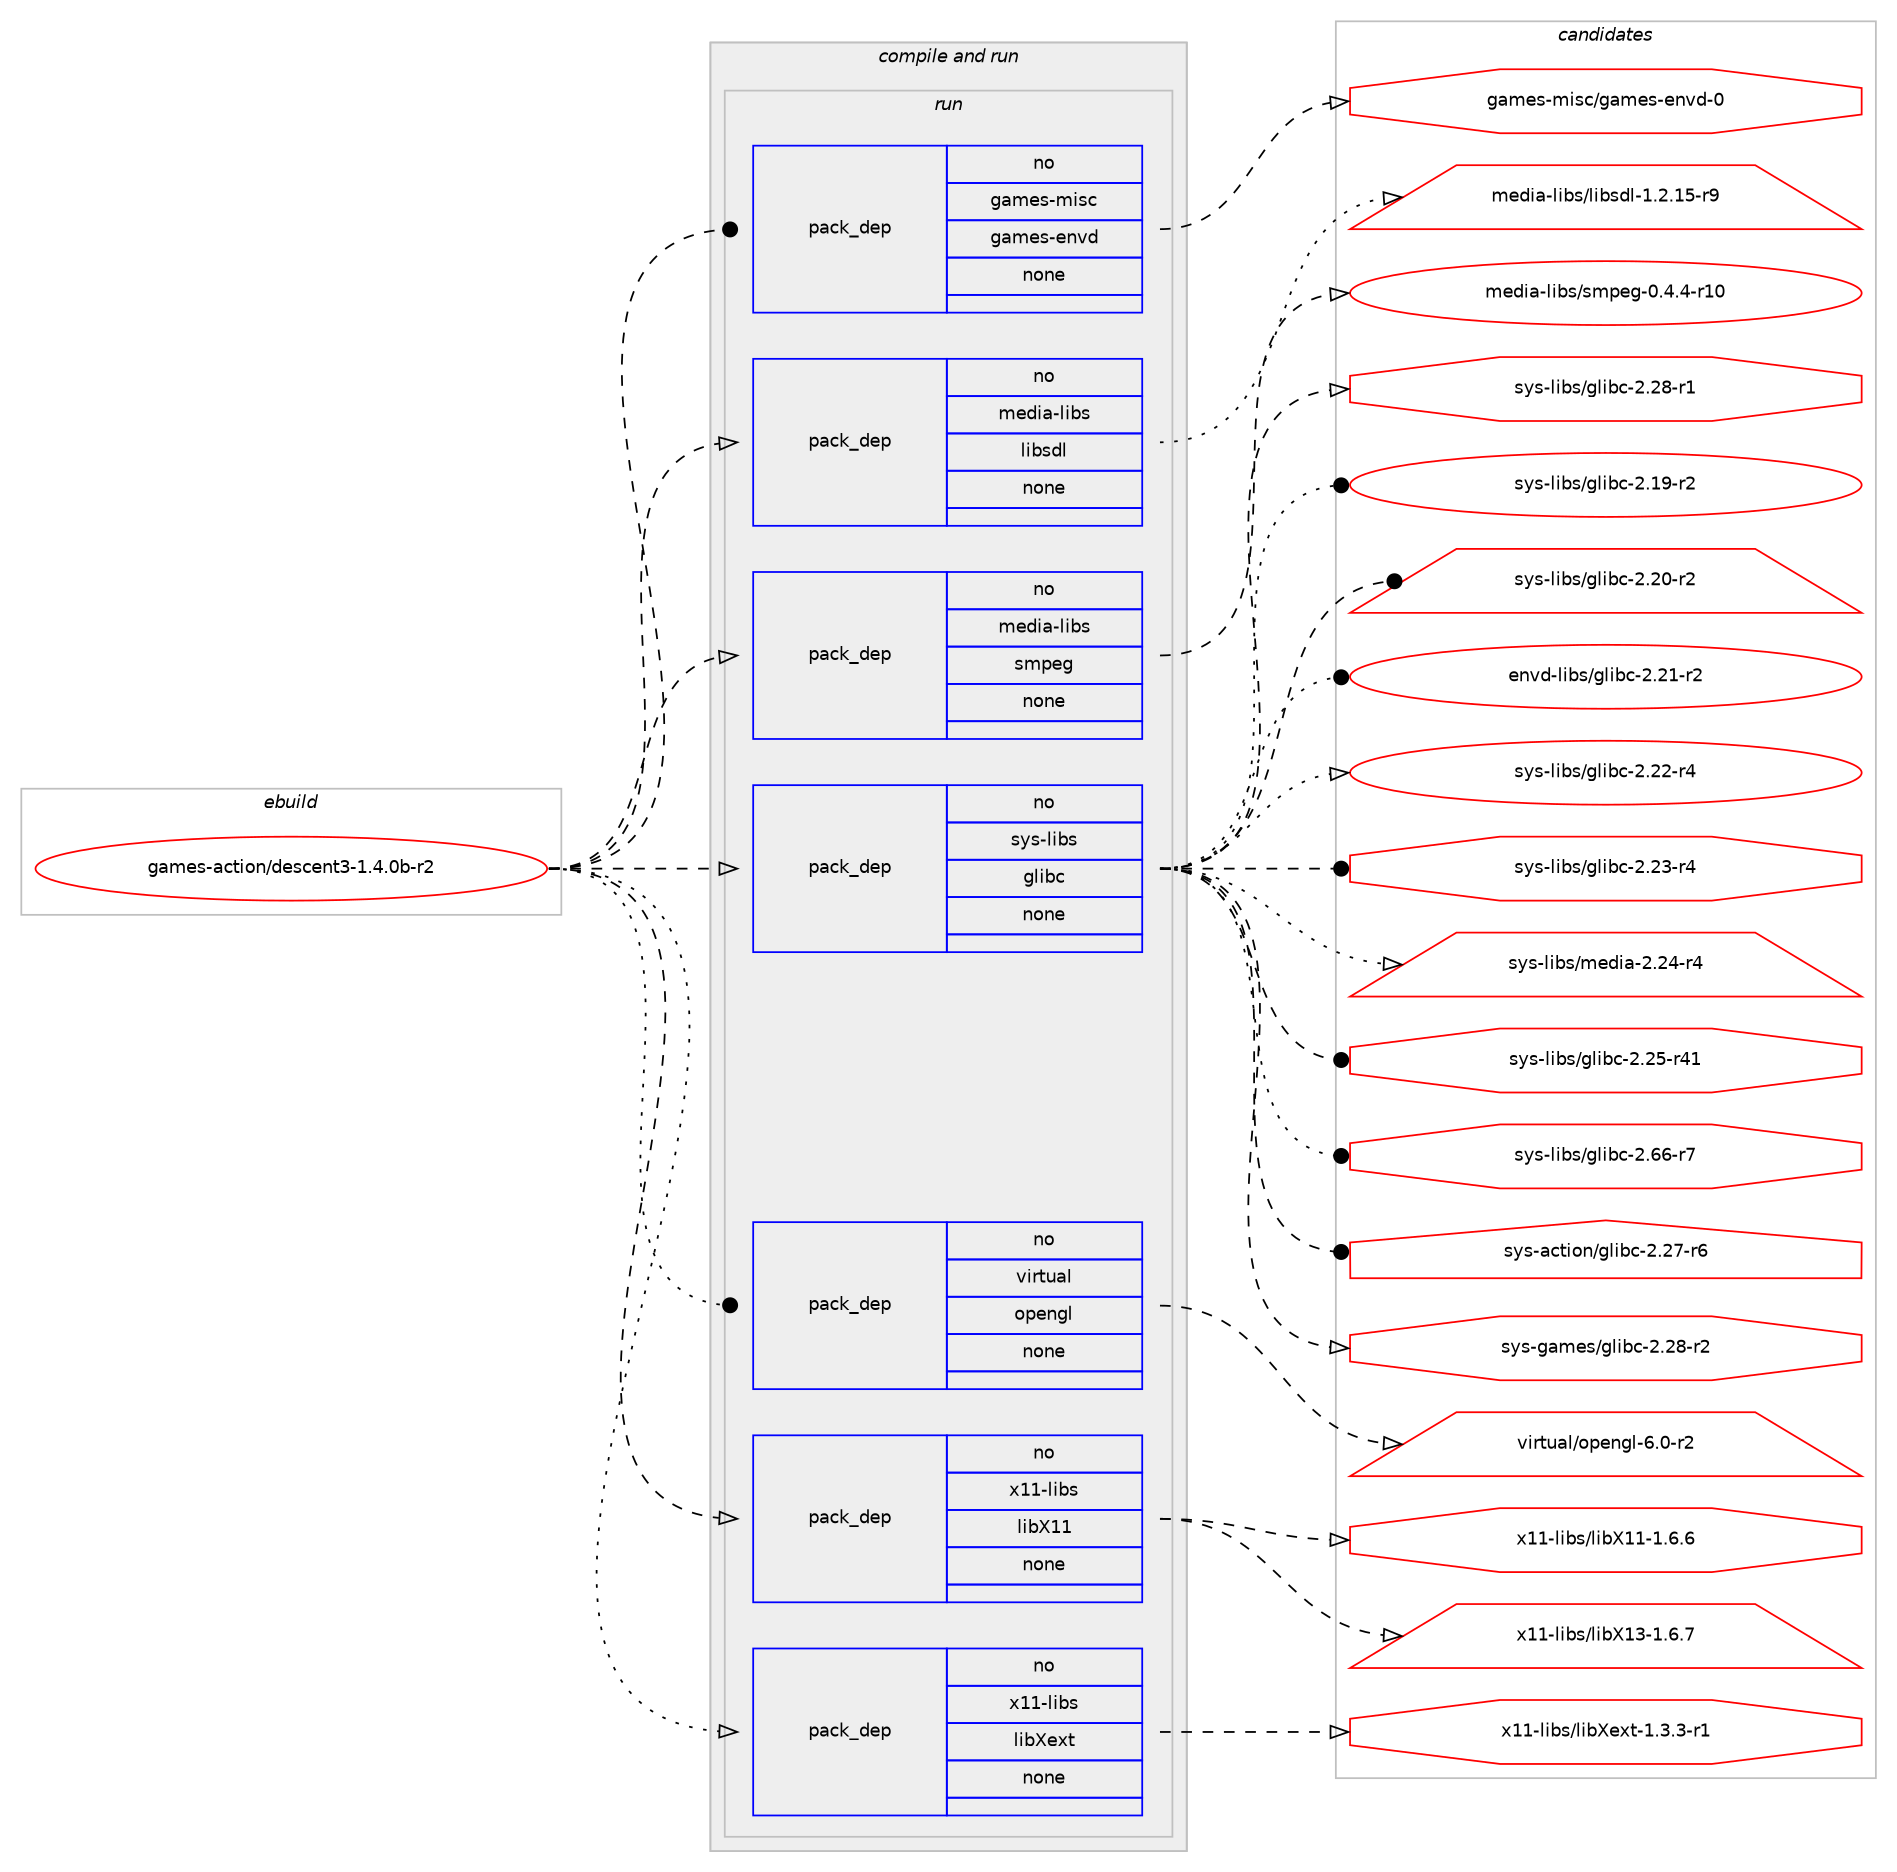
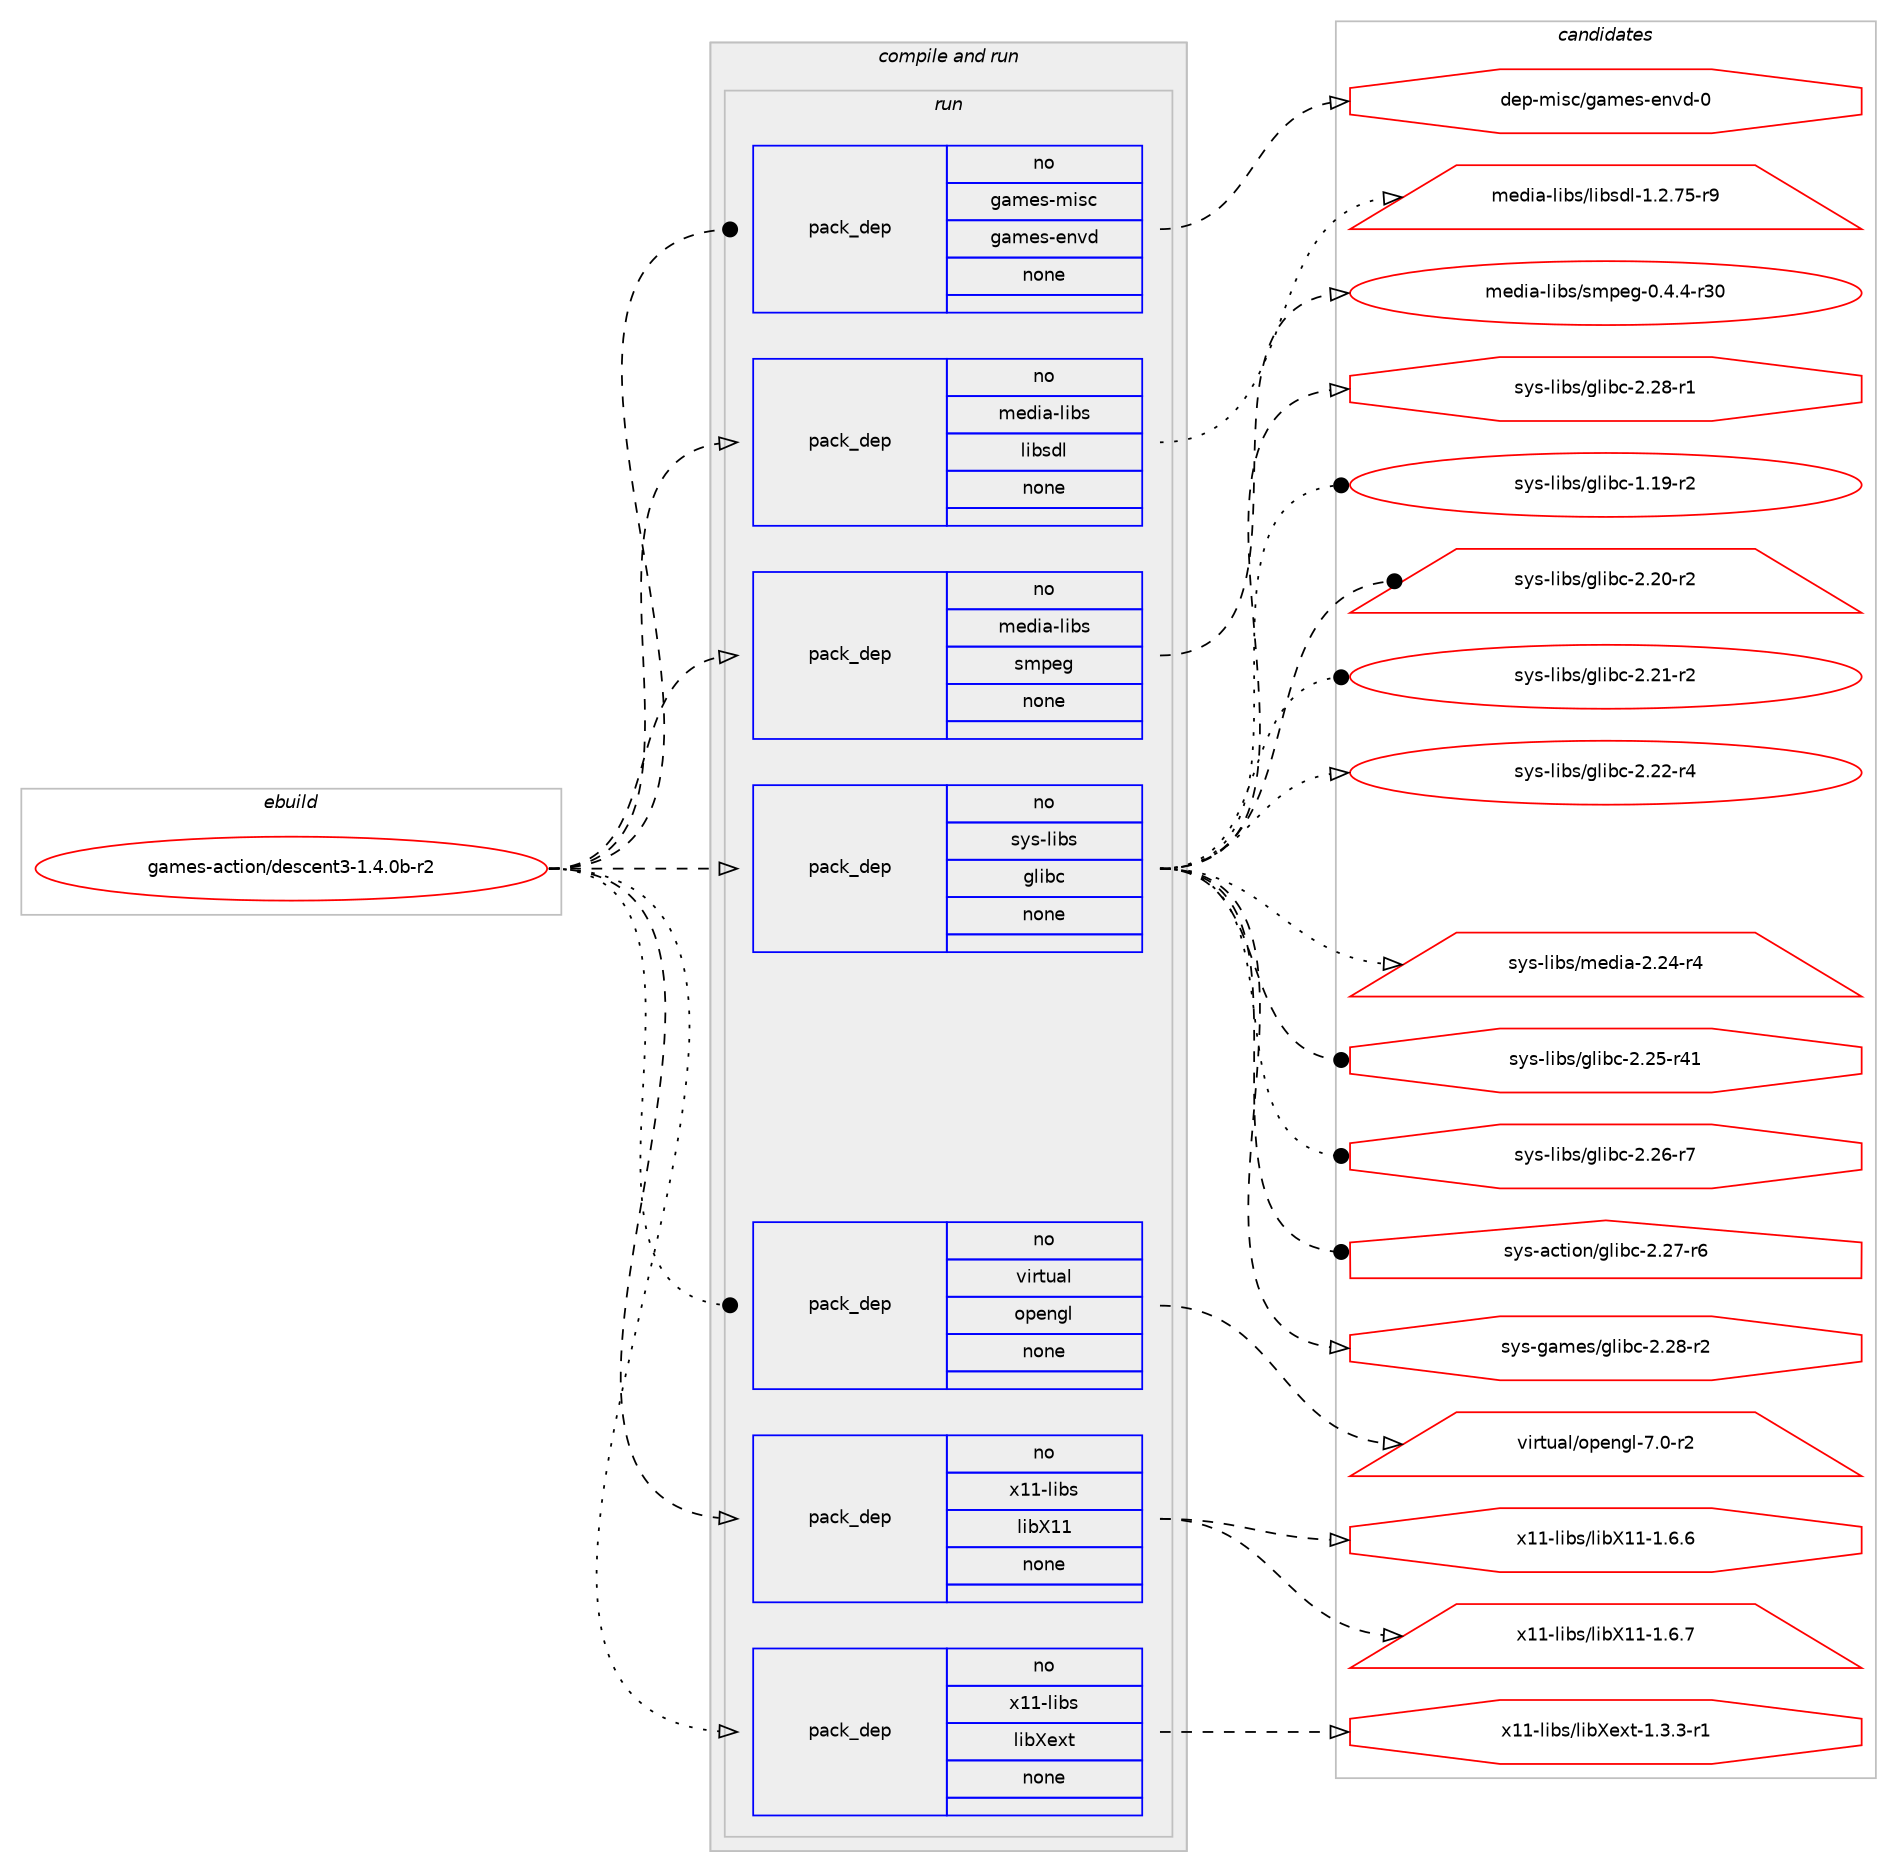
node "games-misc/games-envd-0": label "games-misc/games-envd-0" -> "dep-misc/games-envd-0"
node "media-libs/libsdl-1.2.15-r9": label "media-libs/libsdl-1.2.15-r9" -> "media-libs/libsdl-1.2.75-r9"
node "media-libs/smpeg-0.4.4-r10": label "media-libs/smpeg-0.4.4-r10" -> "media-libs/smpeg-0.4.4-r30"
node "sys-libs/glibc-2.19-r2": label "sys-libs/glibc-2.19-r2" -> "sys-libs/glibc-1.19-r2"
node "envd-libs/glibc-2.21-r2": label "envd-libs/glibc-2.21-r2" -> "sys-libs/glibc-2.21-r2"
node "sys-libs/glibc-2.23-r4": removed
node "sys-libs/glibc-2.66-r7": label "sys-libs/glibc-2.66-r7" -> "sys-libs/glibc-2.26-r7"
node "virtual/opengl-6.0-r2": label "virtual/opengl-6.0-r2" -> "virtual/opengl-7.0-r2"
node "x11-libs/libX13-1.6.7": label "x11-libs/libX13-1.6.7" -> "x11-libs/libX11-1.6.7"
